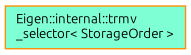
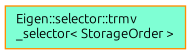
node "Eigen::internal::trmv _selector< StorageOrder >": label "Eigen::internal::trmv _selector< StorageOrder >" -> "Eigen::selector::trmv _selector< StorageOrder >"
